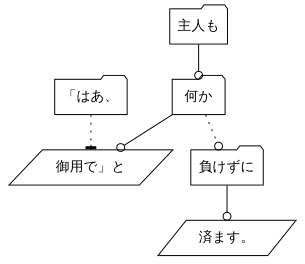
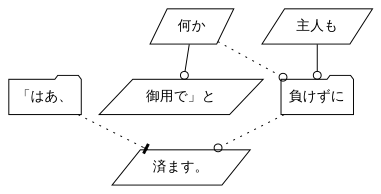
node "主人も": shape folder -> parallelogram
edge "主人も" -> "何か": now "主人も" -> "負けずに"
node "何か": shape folder -> parallelogram
edge "「はあ、" -> "御用で」と": now "「はあ、" -> "済ます。"
edge "負けずに" -> "済ます。": style solid -> dotted
